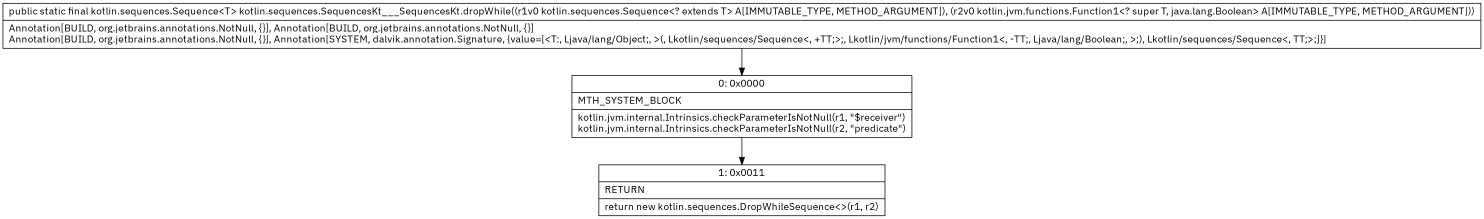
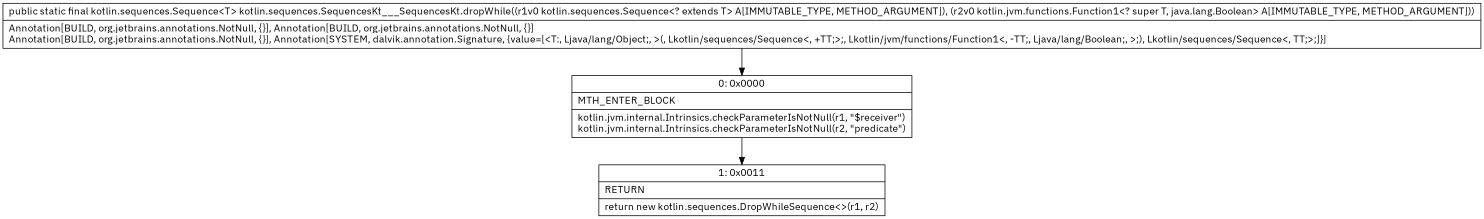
node "0: 0x0000": text "MTH_SYSTEM_BLOCK" -> "MTH_ENTER_BLOCK"
